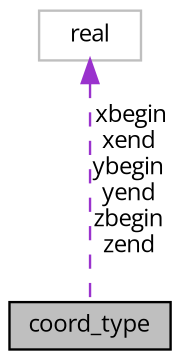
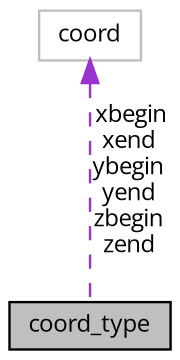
node "real": label "real" -> "coord"
